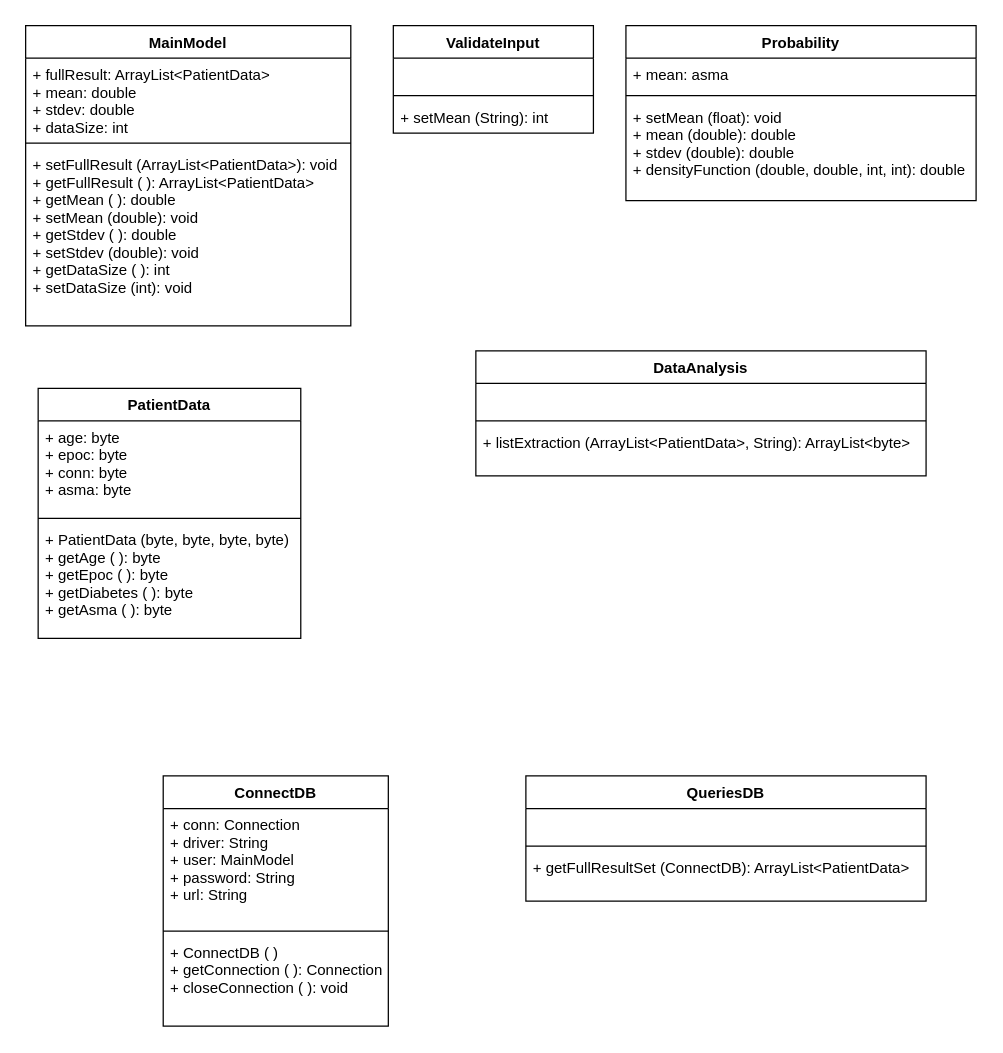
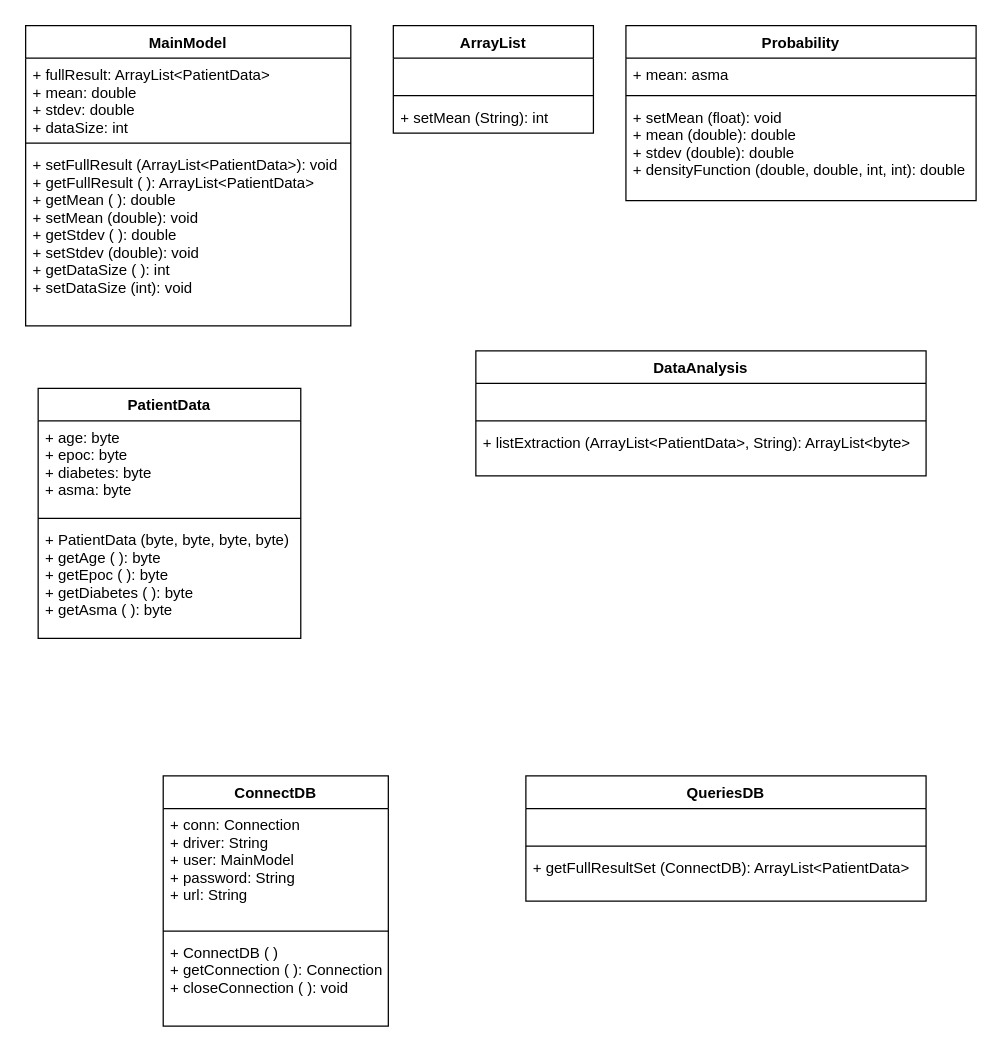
node "ValidateInput": label "ValidateInput" -> "ArrayList"
node "+ age: byte + epoc: byte + conn: byte + asma: byte": label "+ age: byte + epoc: byte + conn: byte + asma: byte" -> "+ age: byte + epoc: byte + diabetes: byte + asma: byte"
